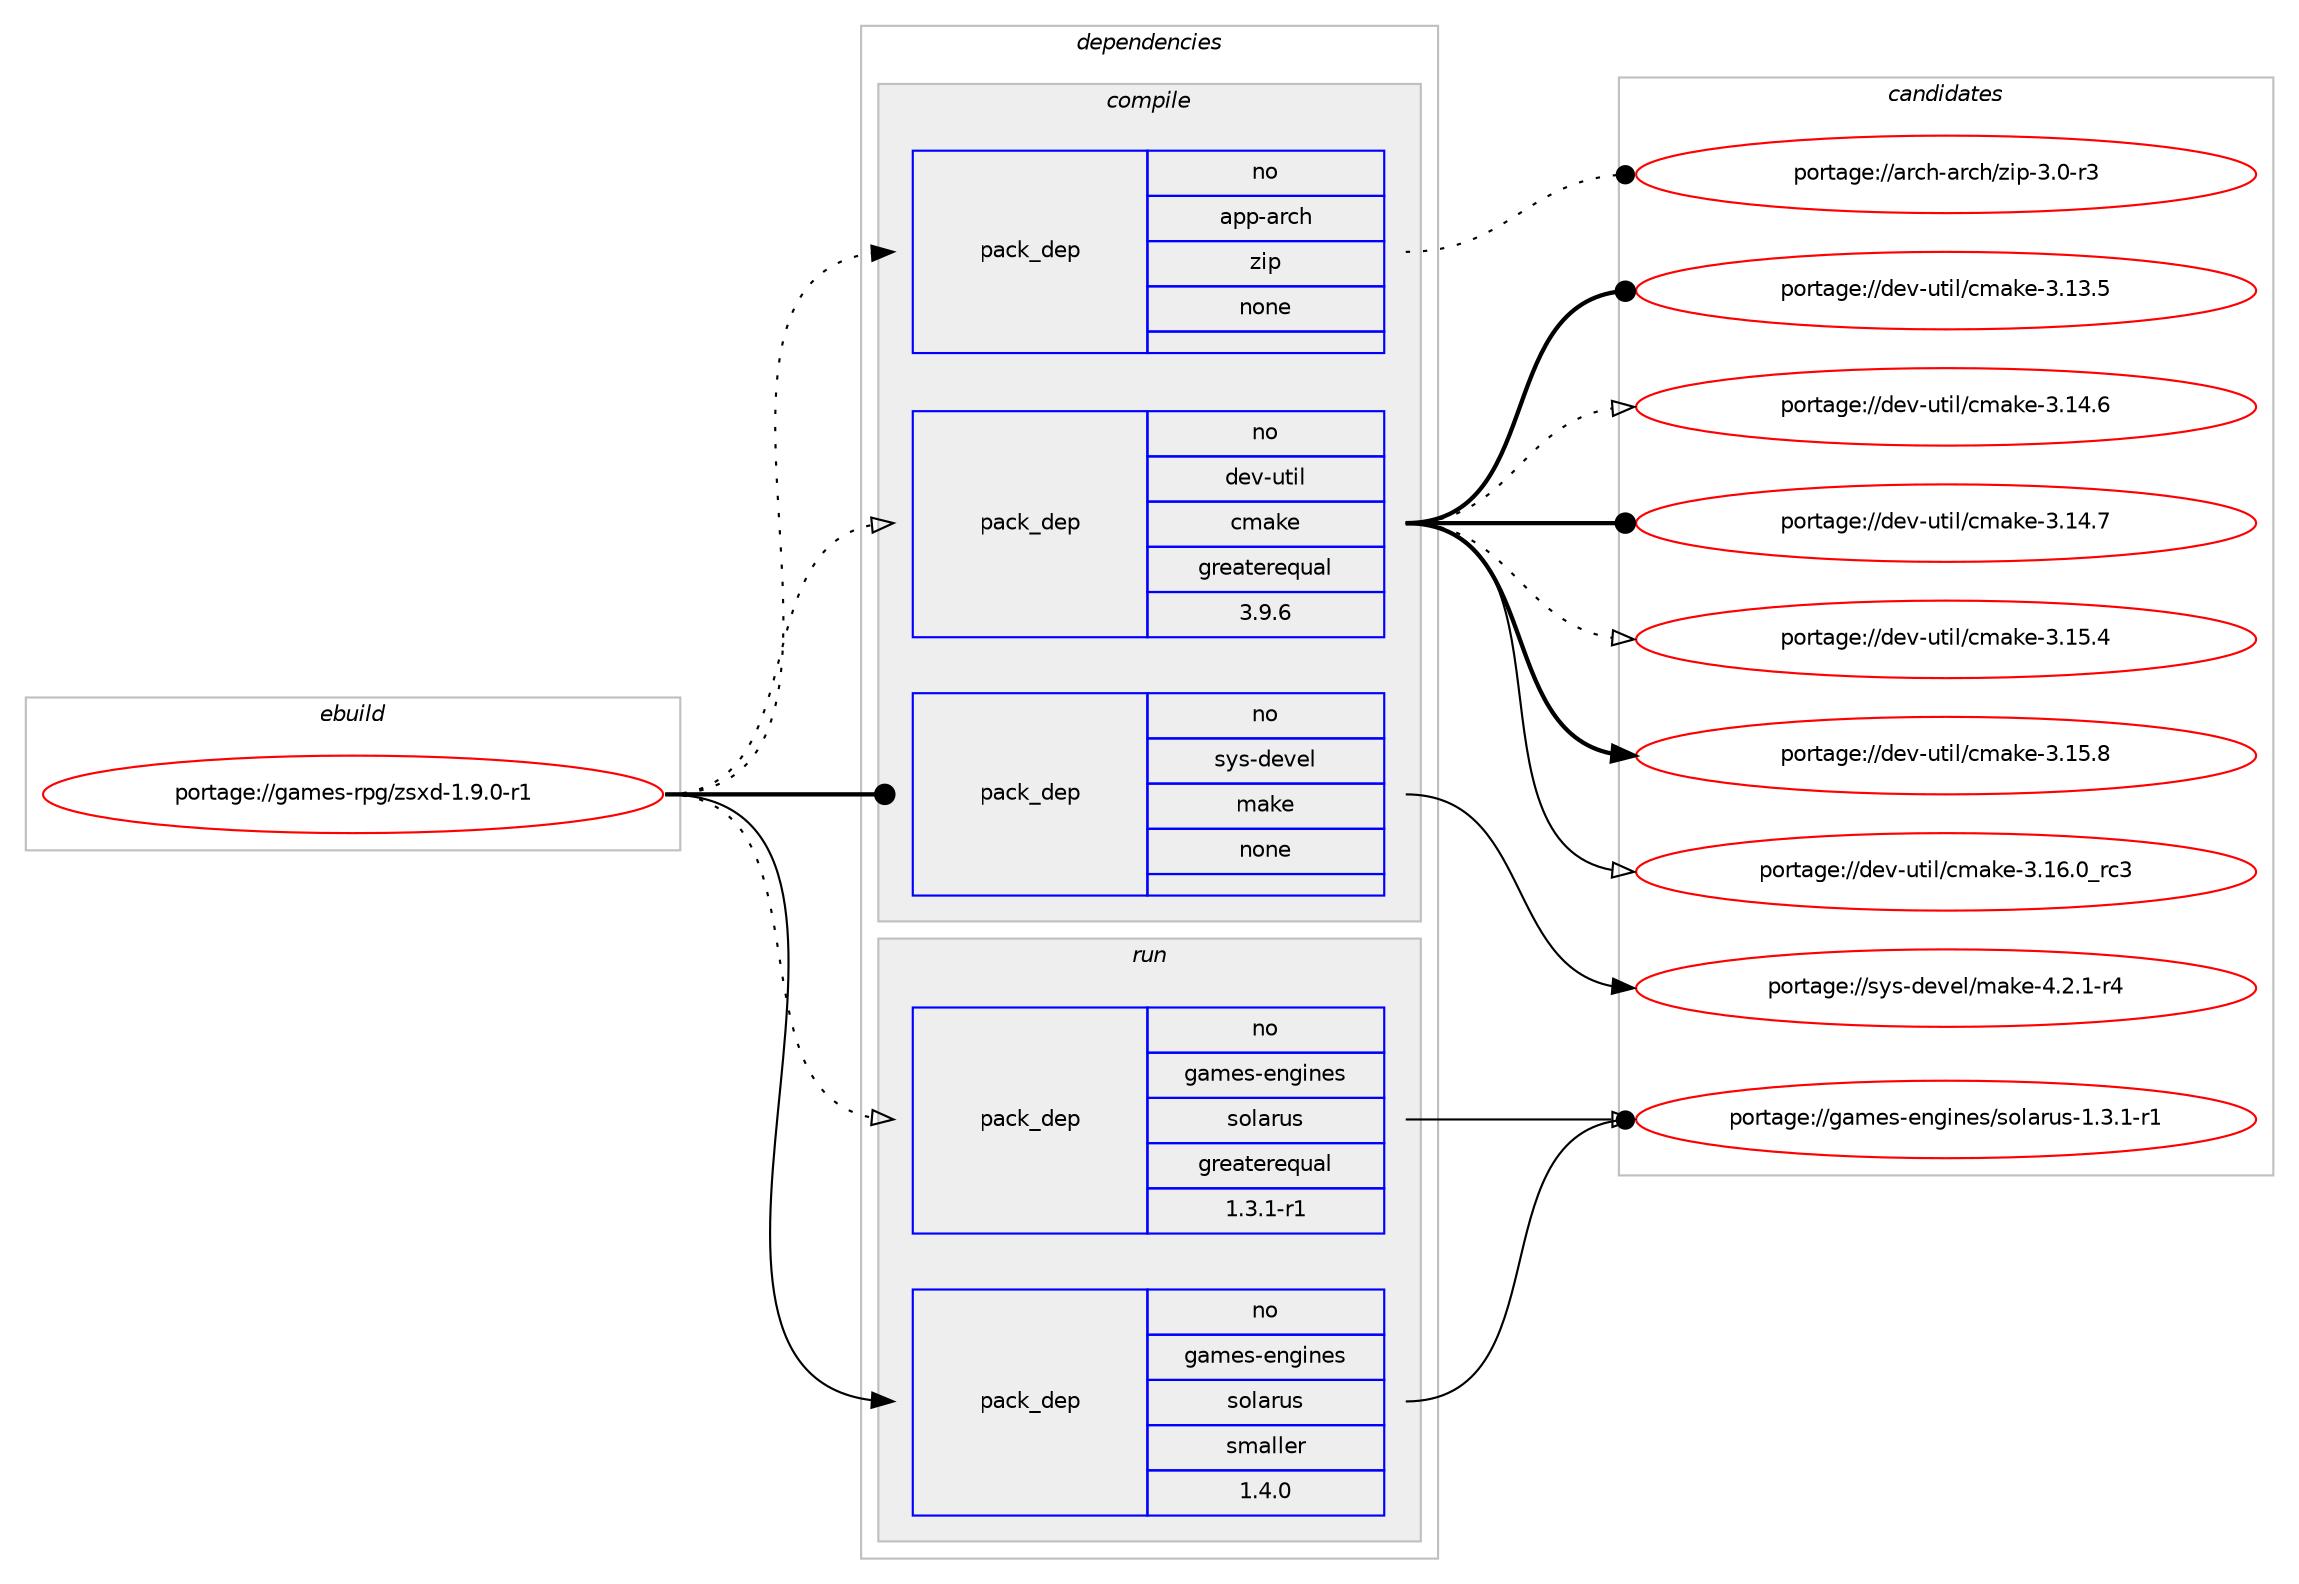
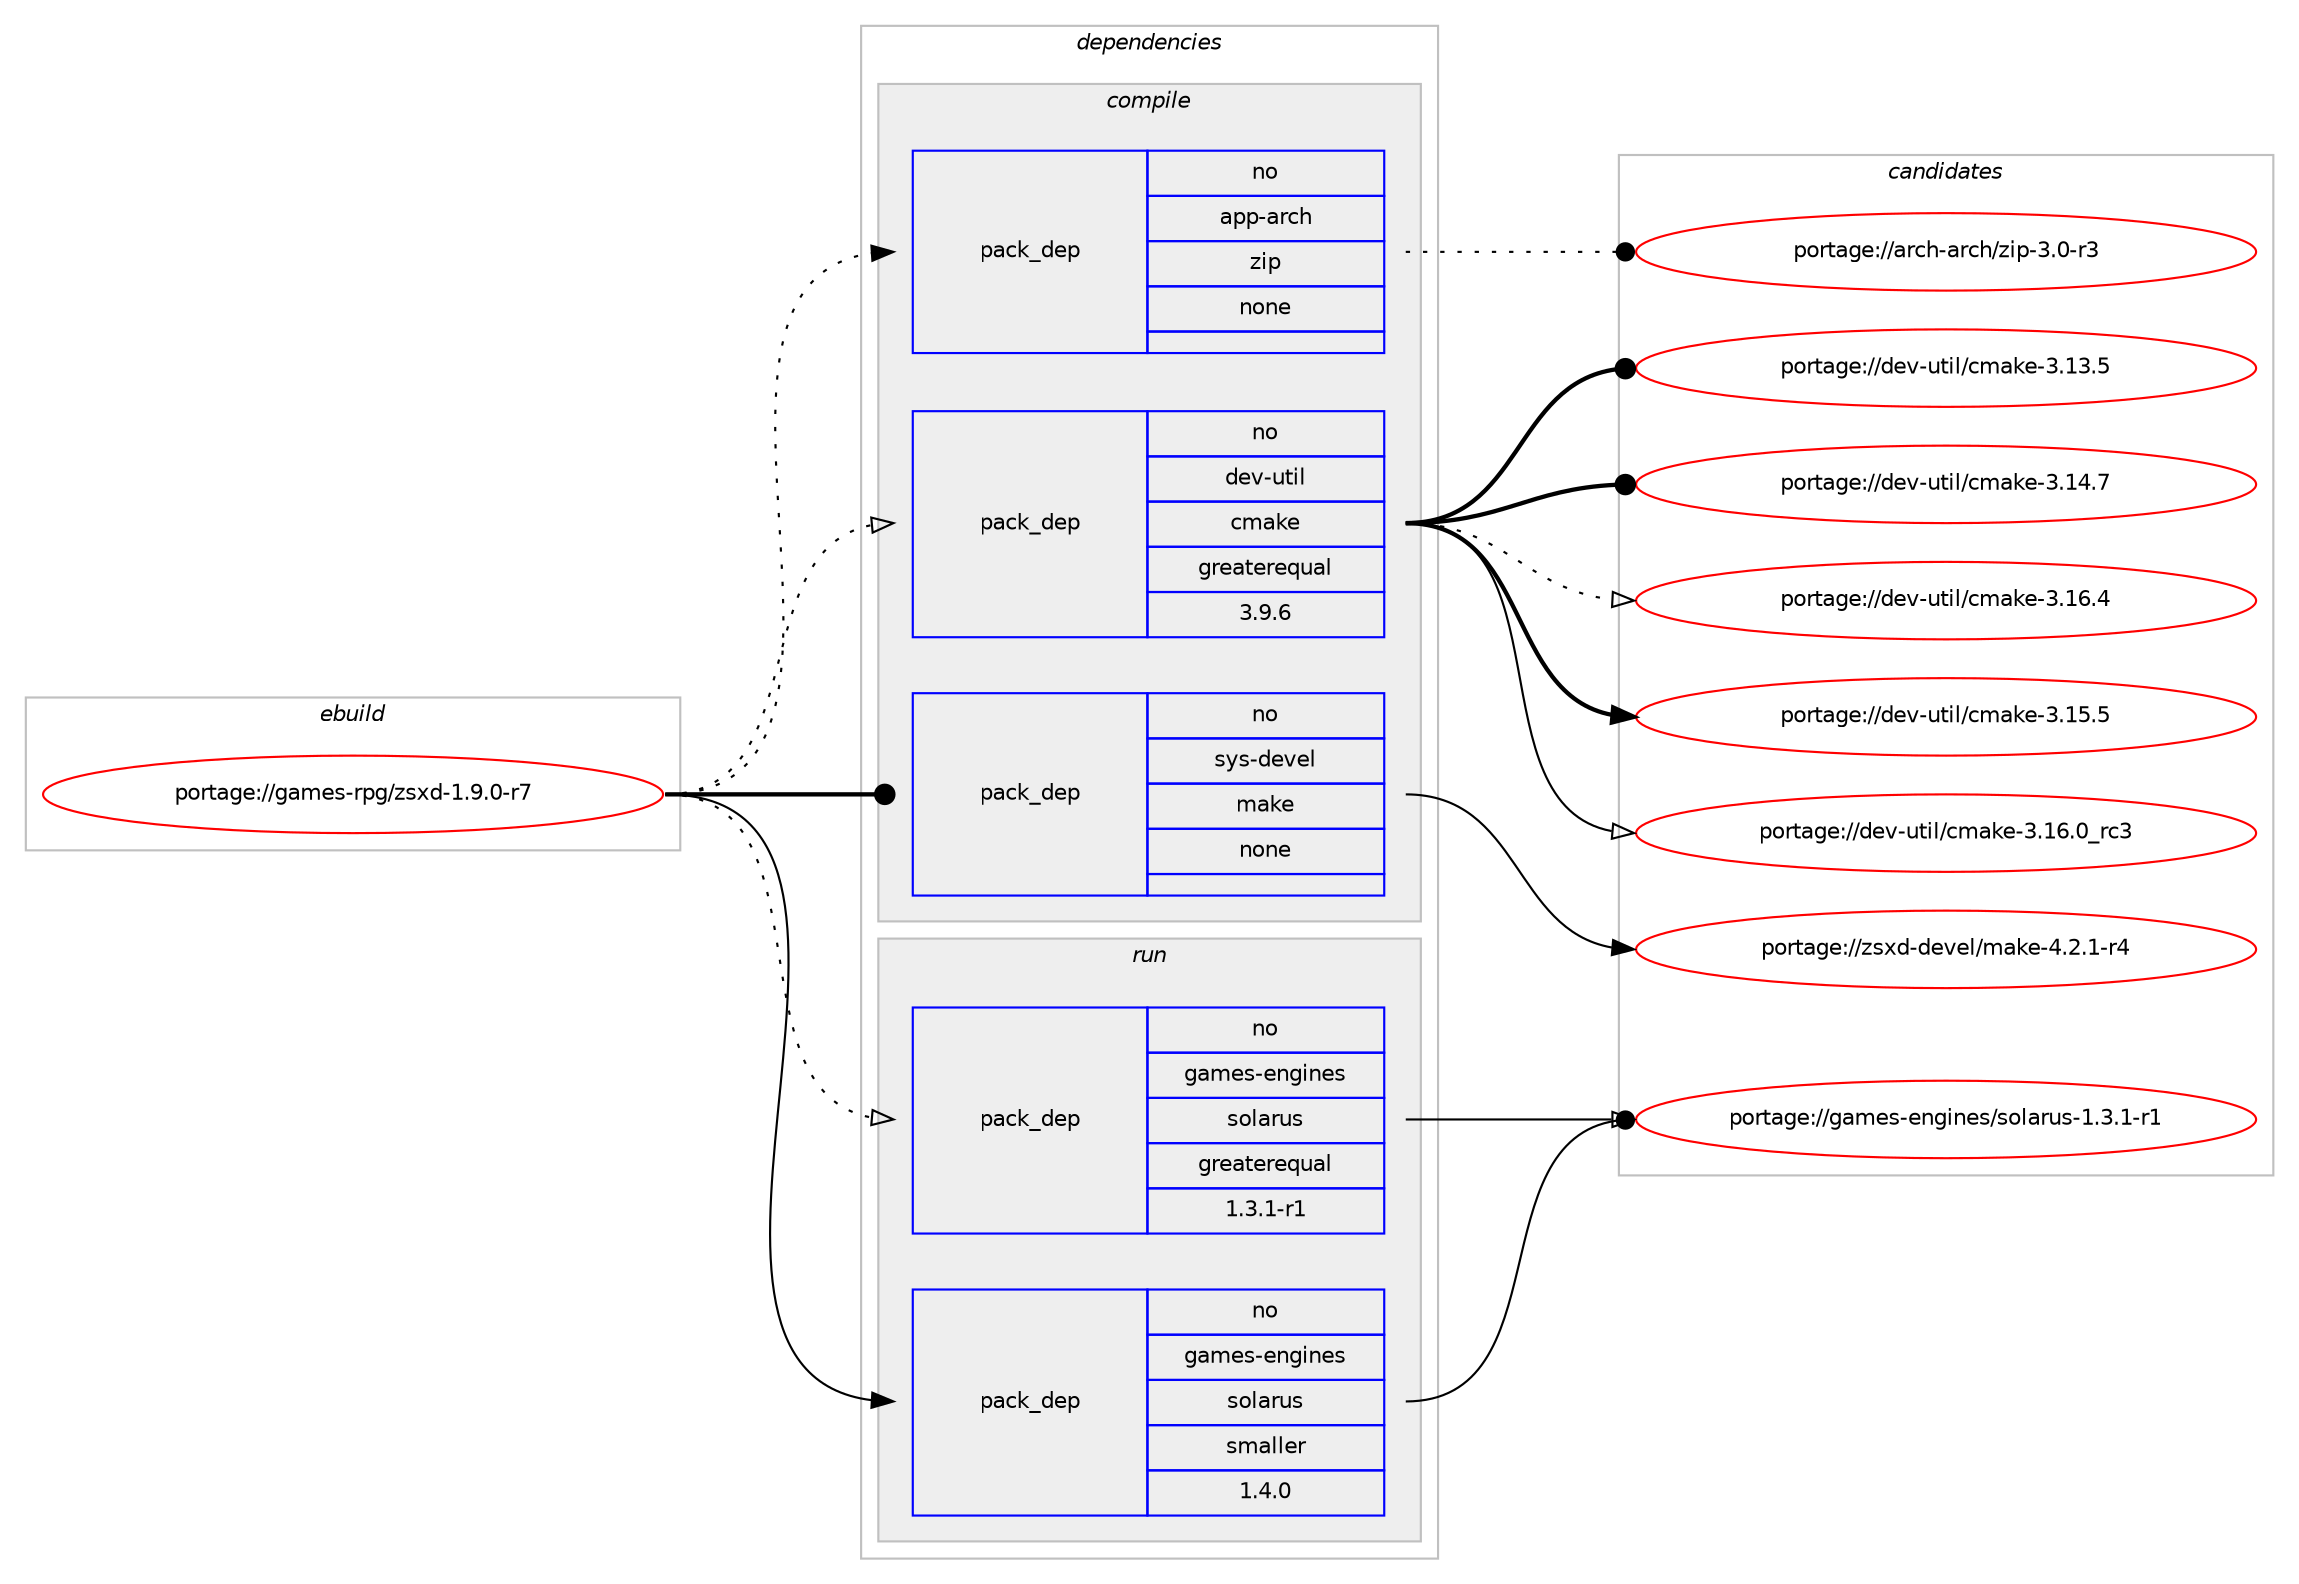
node "portage://dev-util/cmake-3.14.6": removed
node "portage://dev-util/cmake-3.15.4": label "portage://dev-util/cmake-3.15.4" -> "portage://dev-util/cmake-3.16.4"
node "portage://dev-util/cmake-3.15.8": label "portage://dev-util/cmake-3.15.8" -> "portage://dev-util/cmake-3.15.5"
node "portage://games-rpg/zsxd-1.9.0-r1": label "portage://games-rpg/zsxd-1.9.0-r1" -> "portage://games-rpg/zsxd-1.9.0-r7"
node "portage://sys-devel/make-4.2.1-r4": label "portage://sys-devel/make-4.2.1-r4" -> "portage://zsxd-devel/make-4.2.1-r4"
